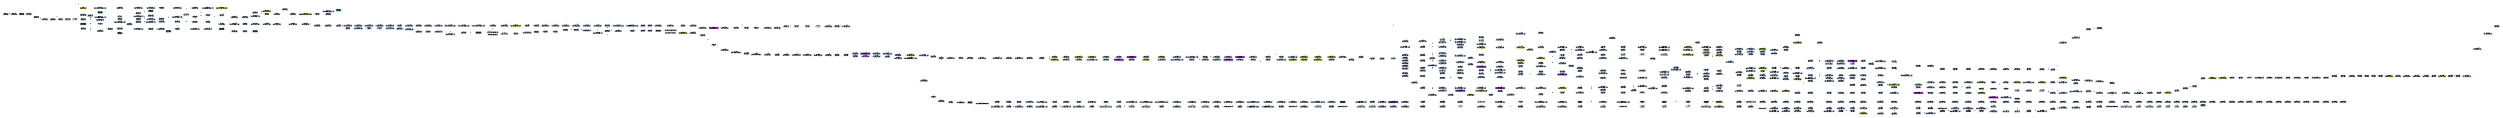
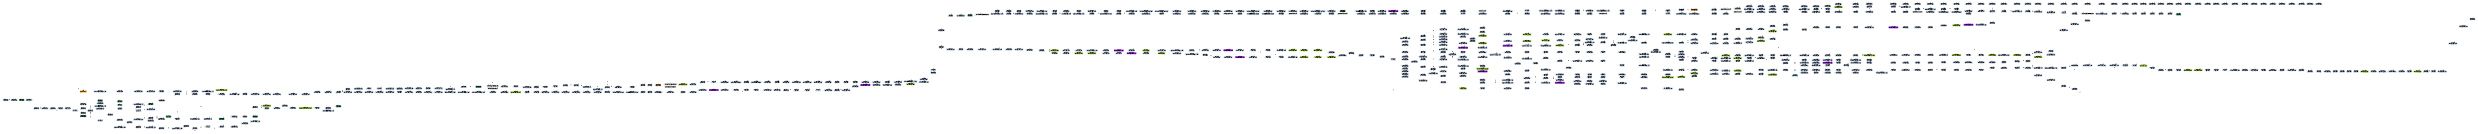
node "0x0041dc44 incl %edi": removed
